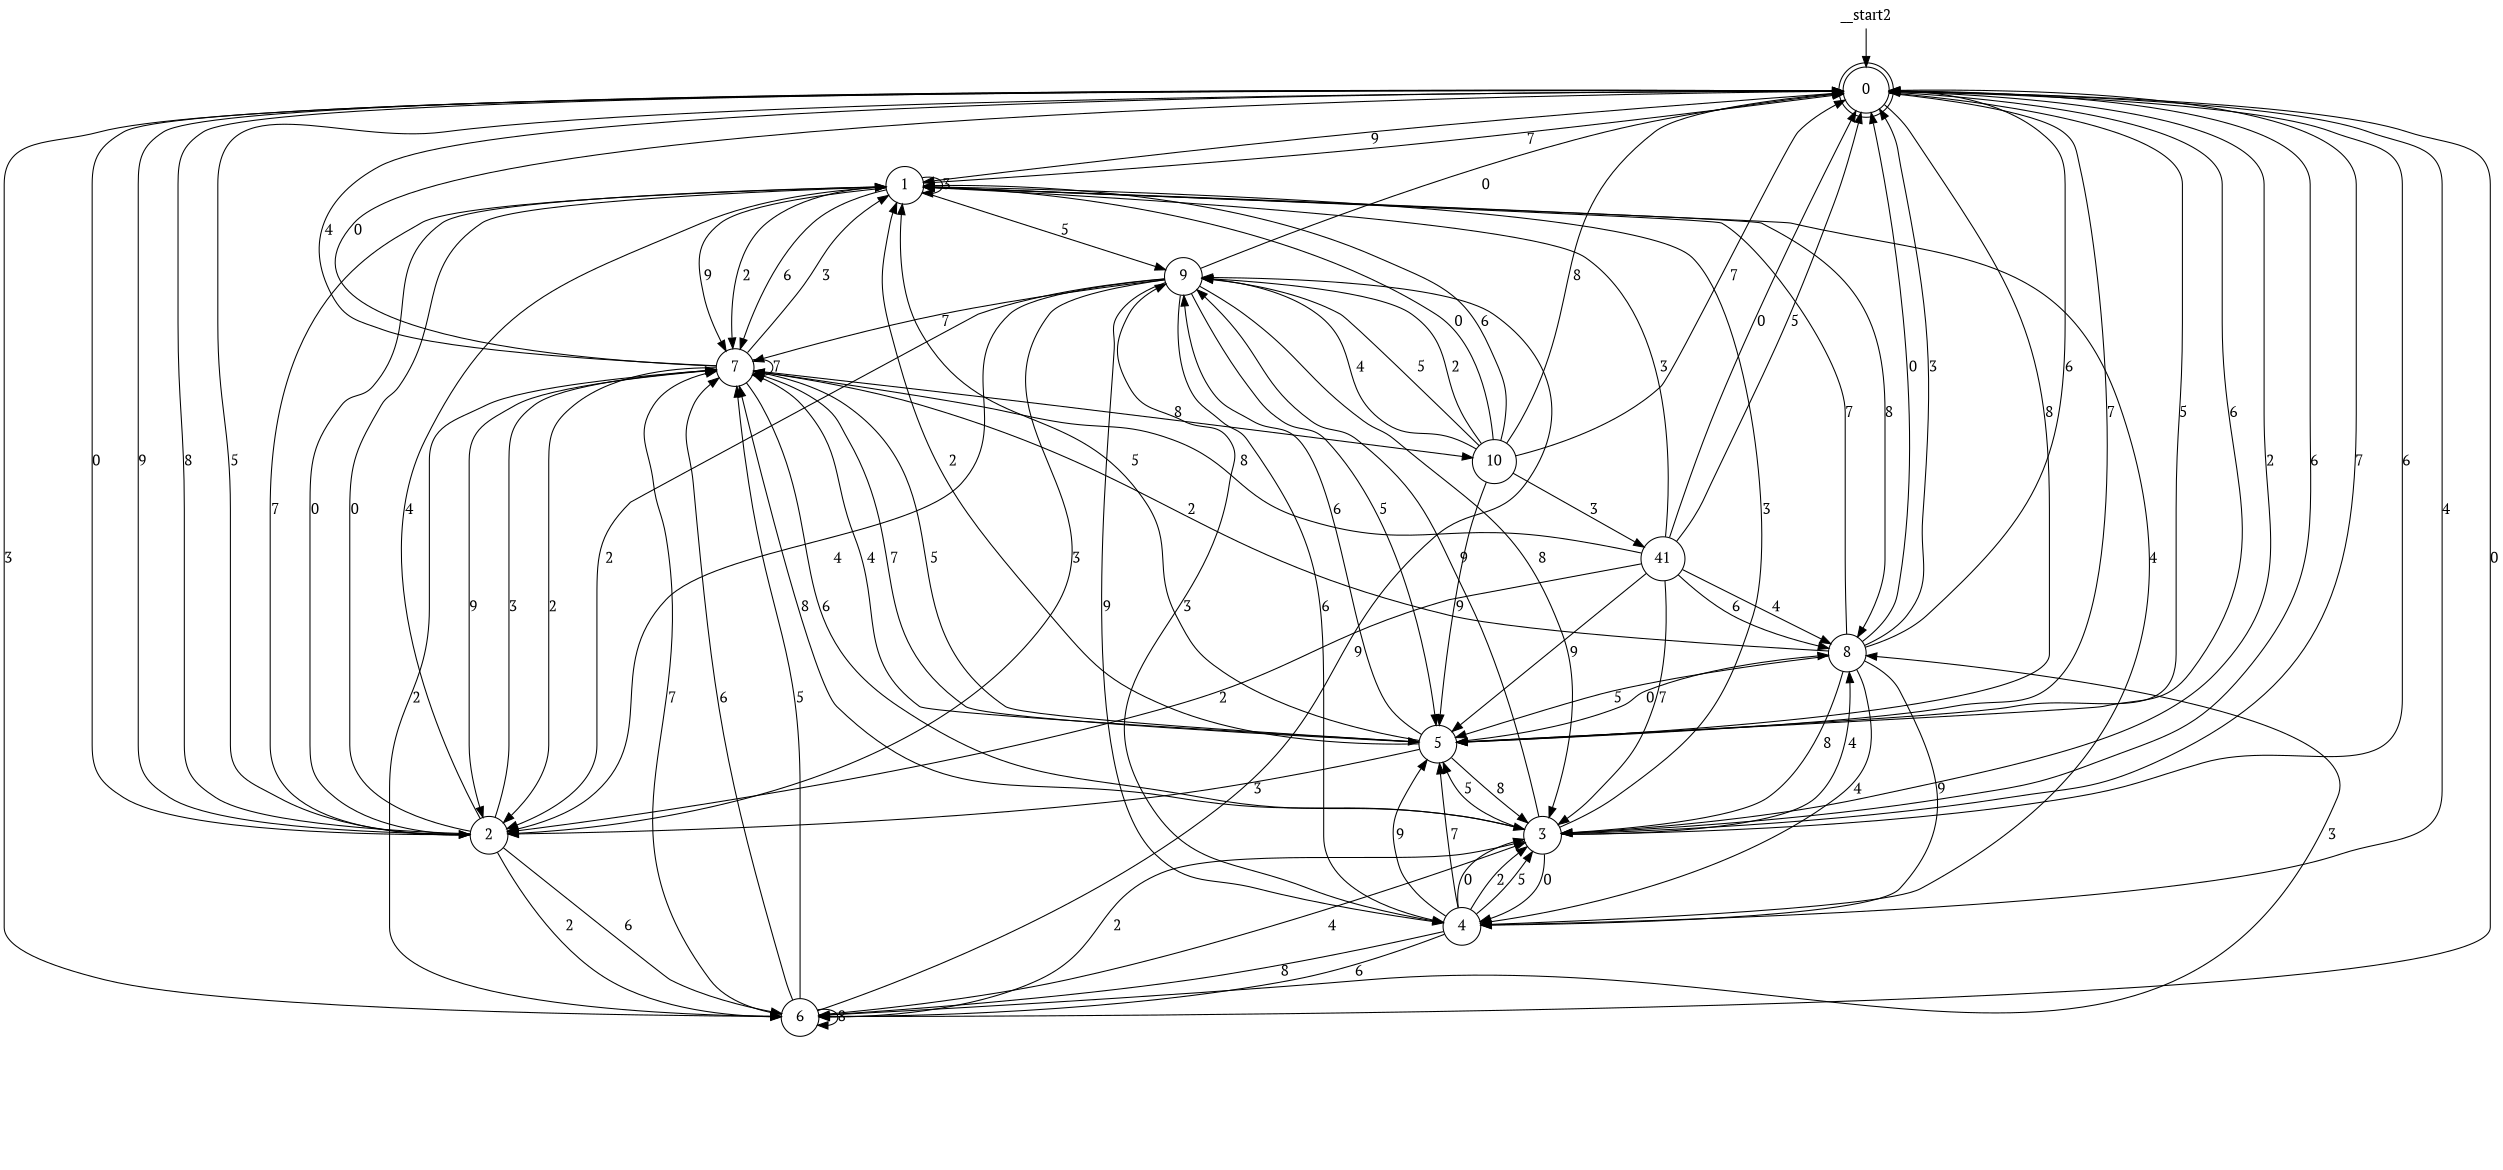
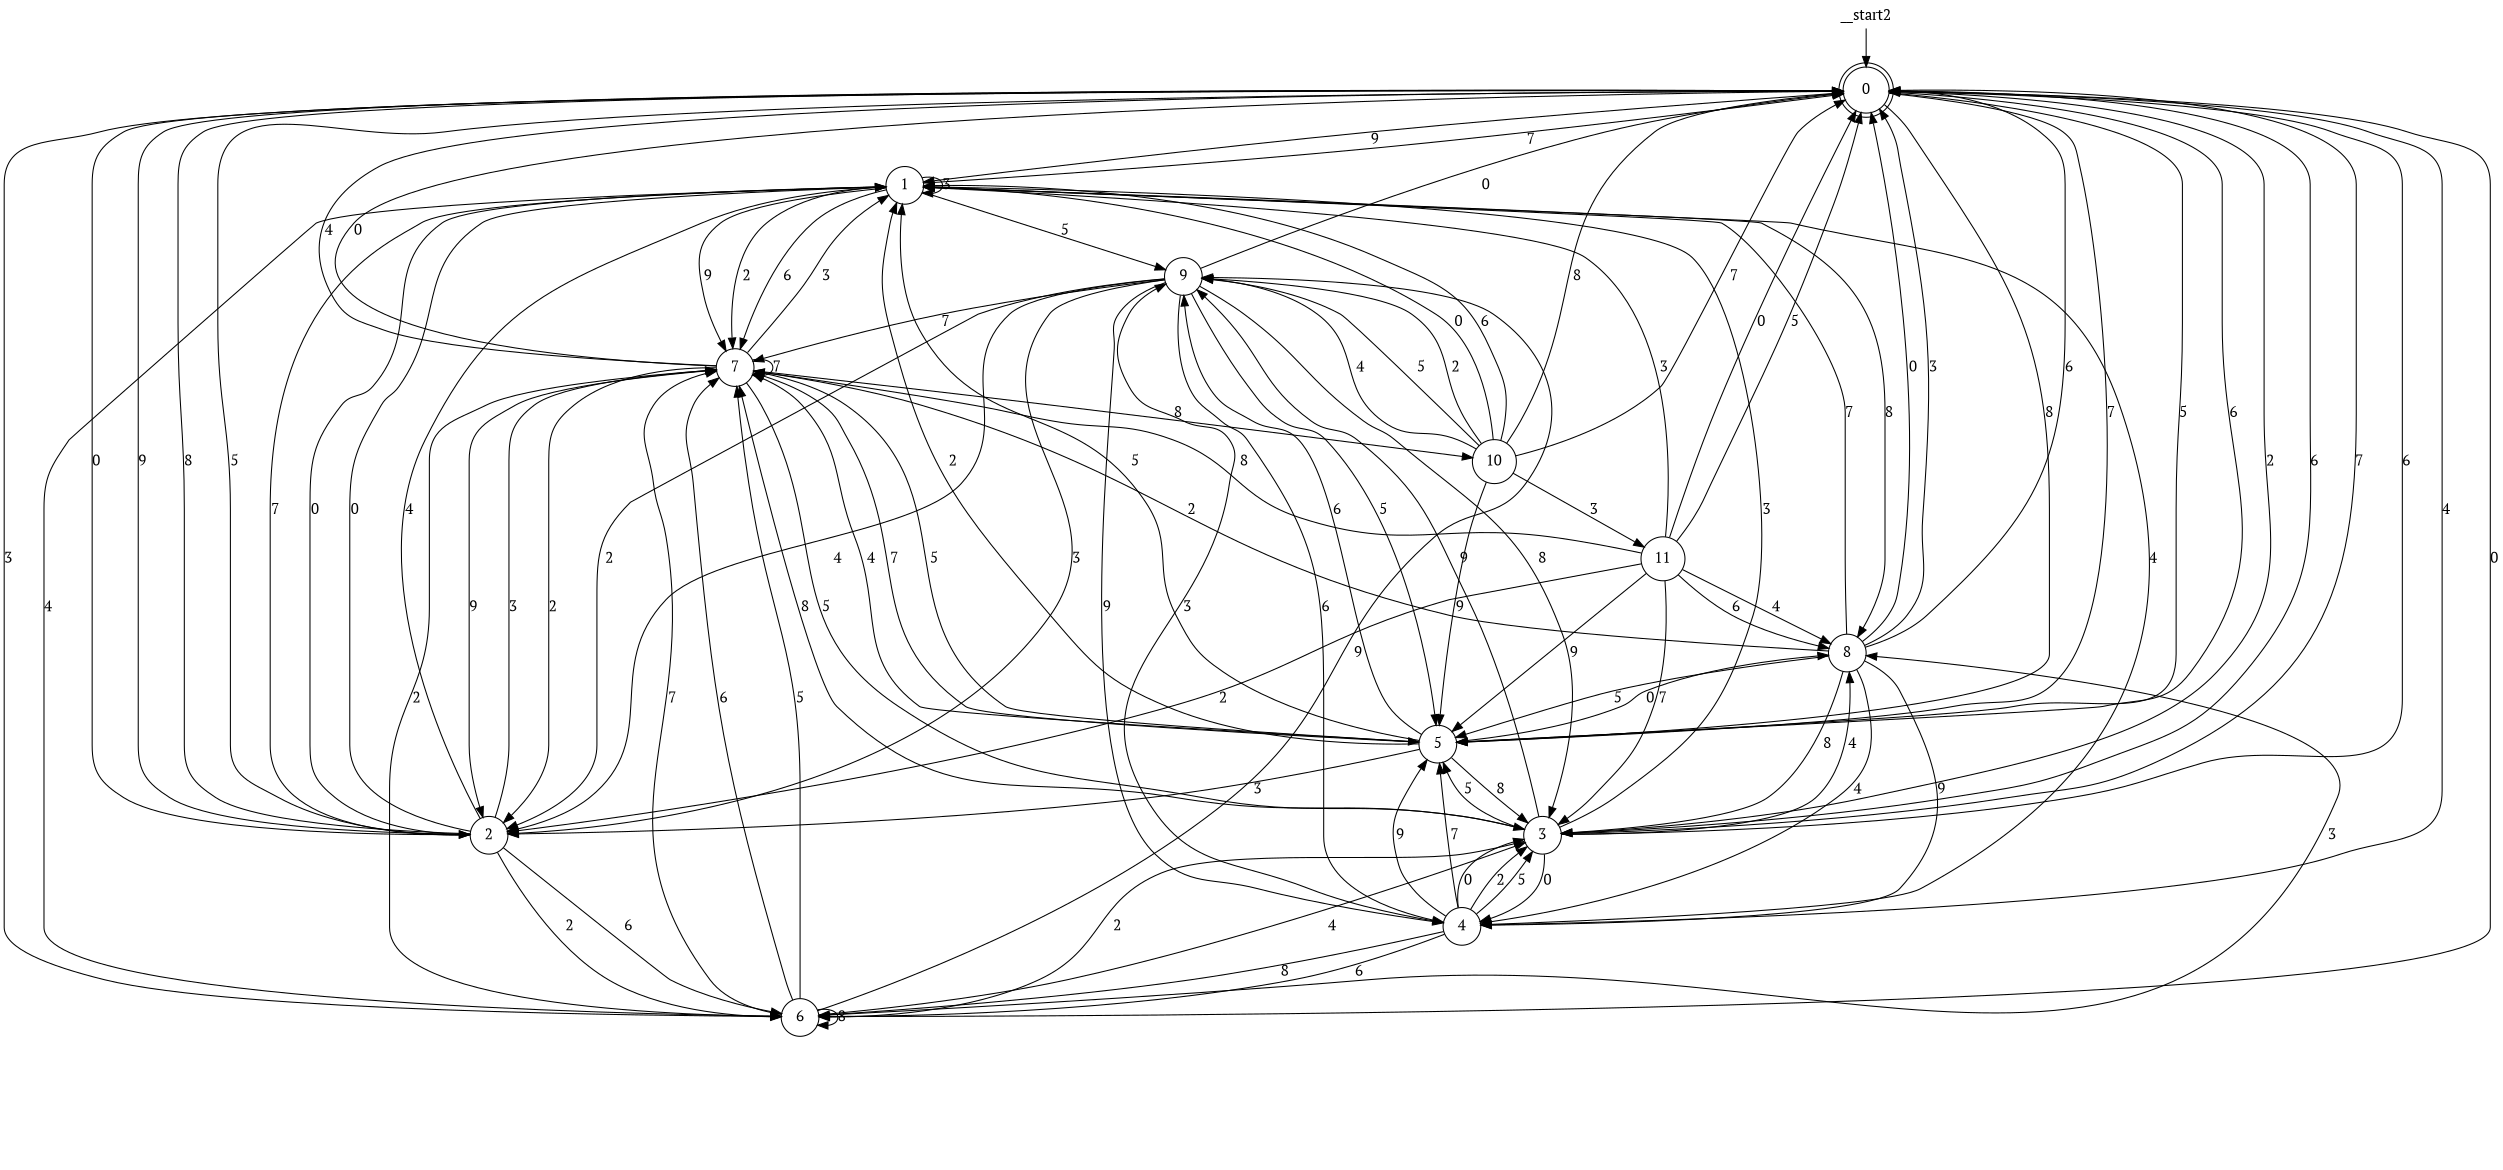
node "41": label "41" -> "11"
edge "1" -> "6": added, label "4"
edge "7" -> "3": label "6" -> "5"
